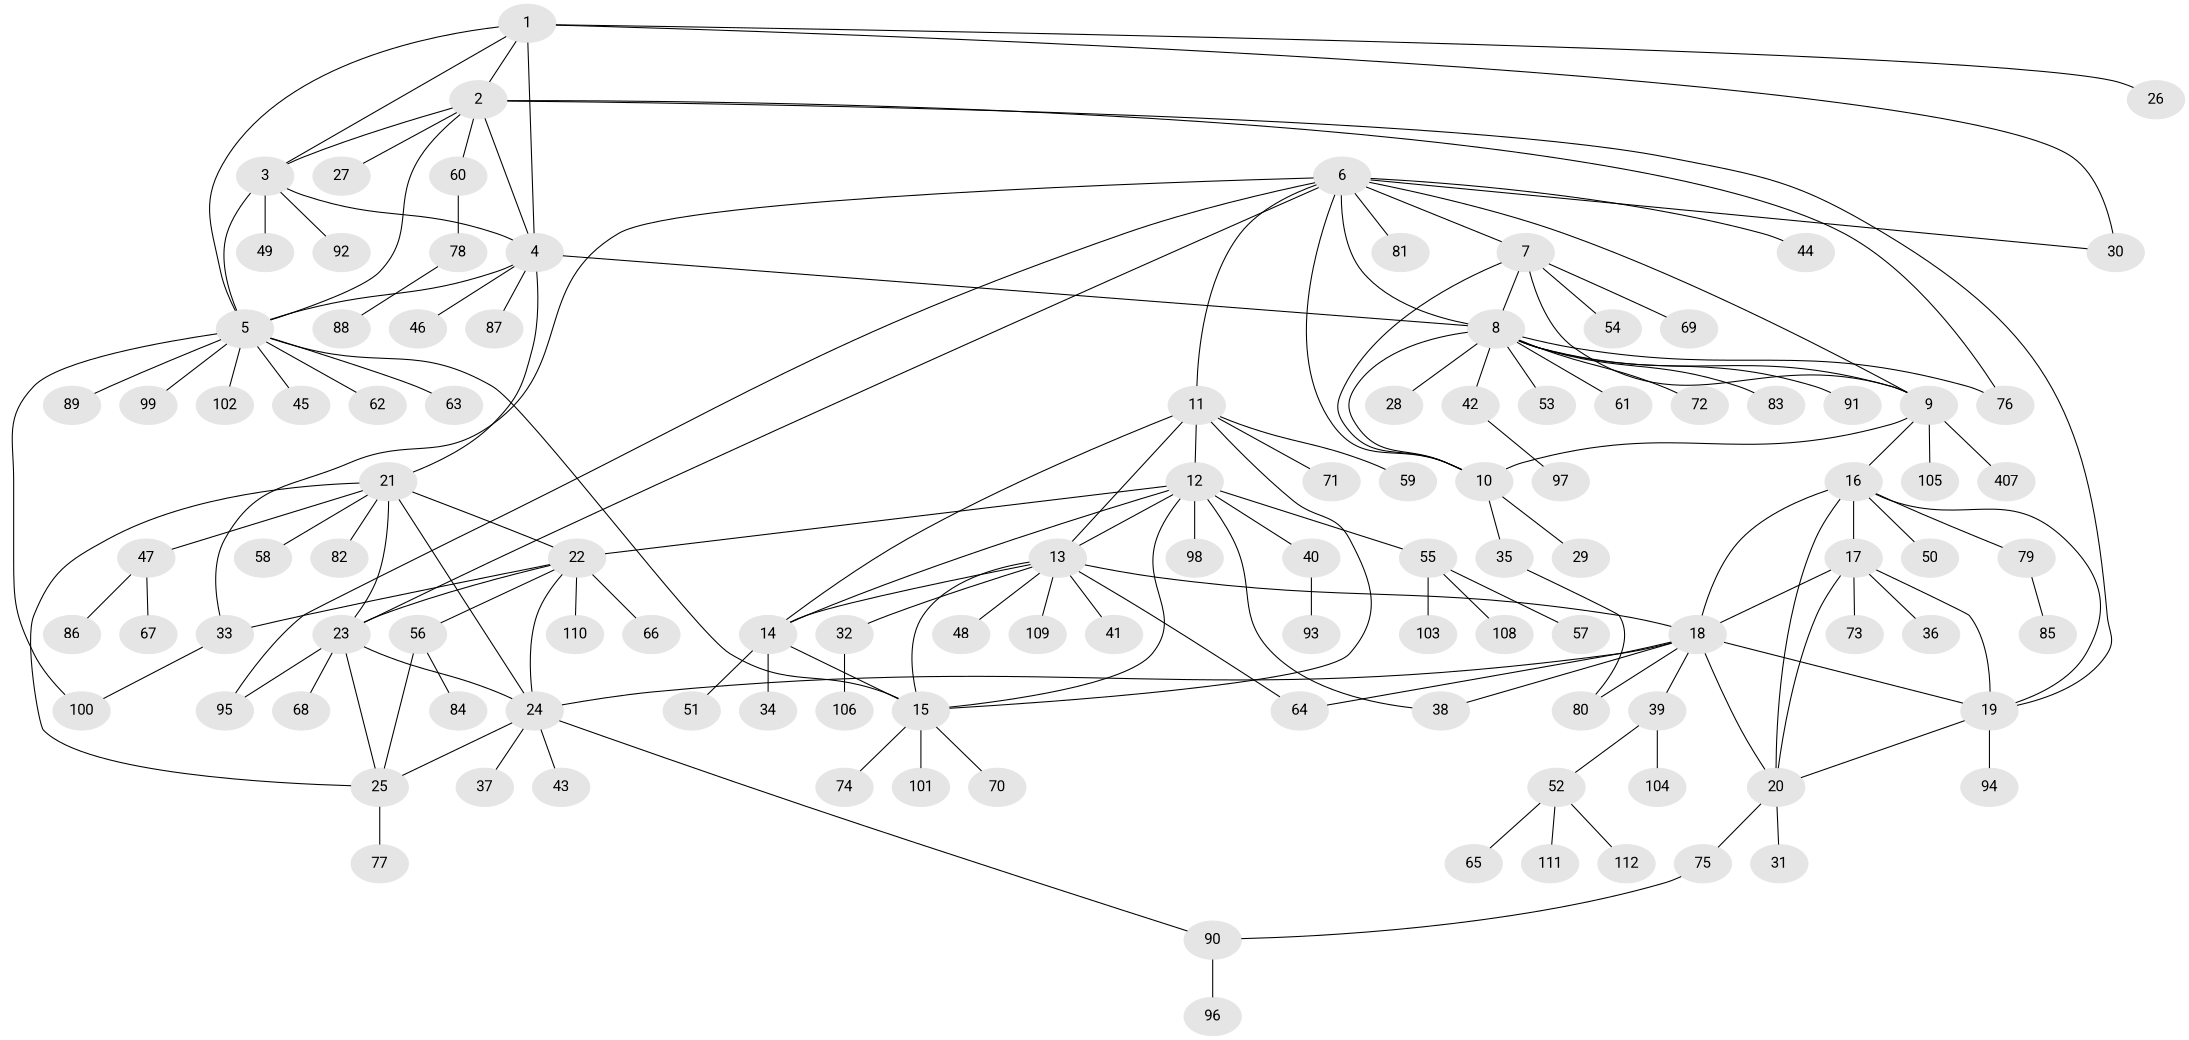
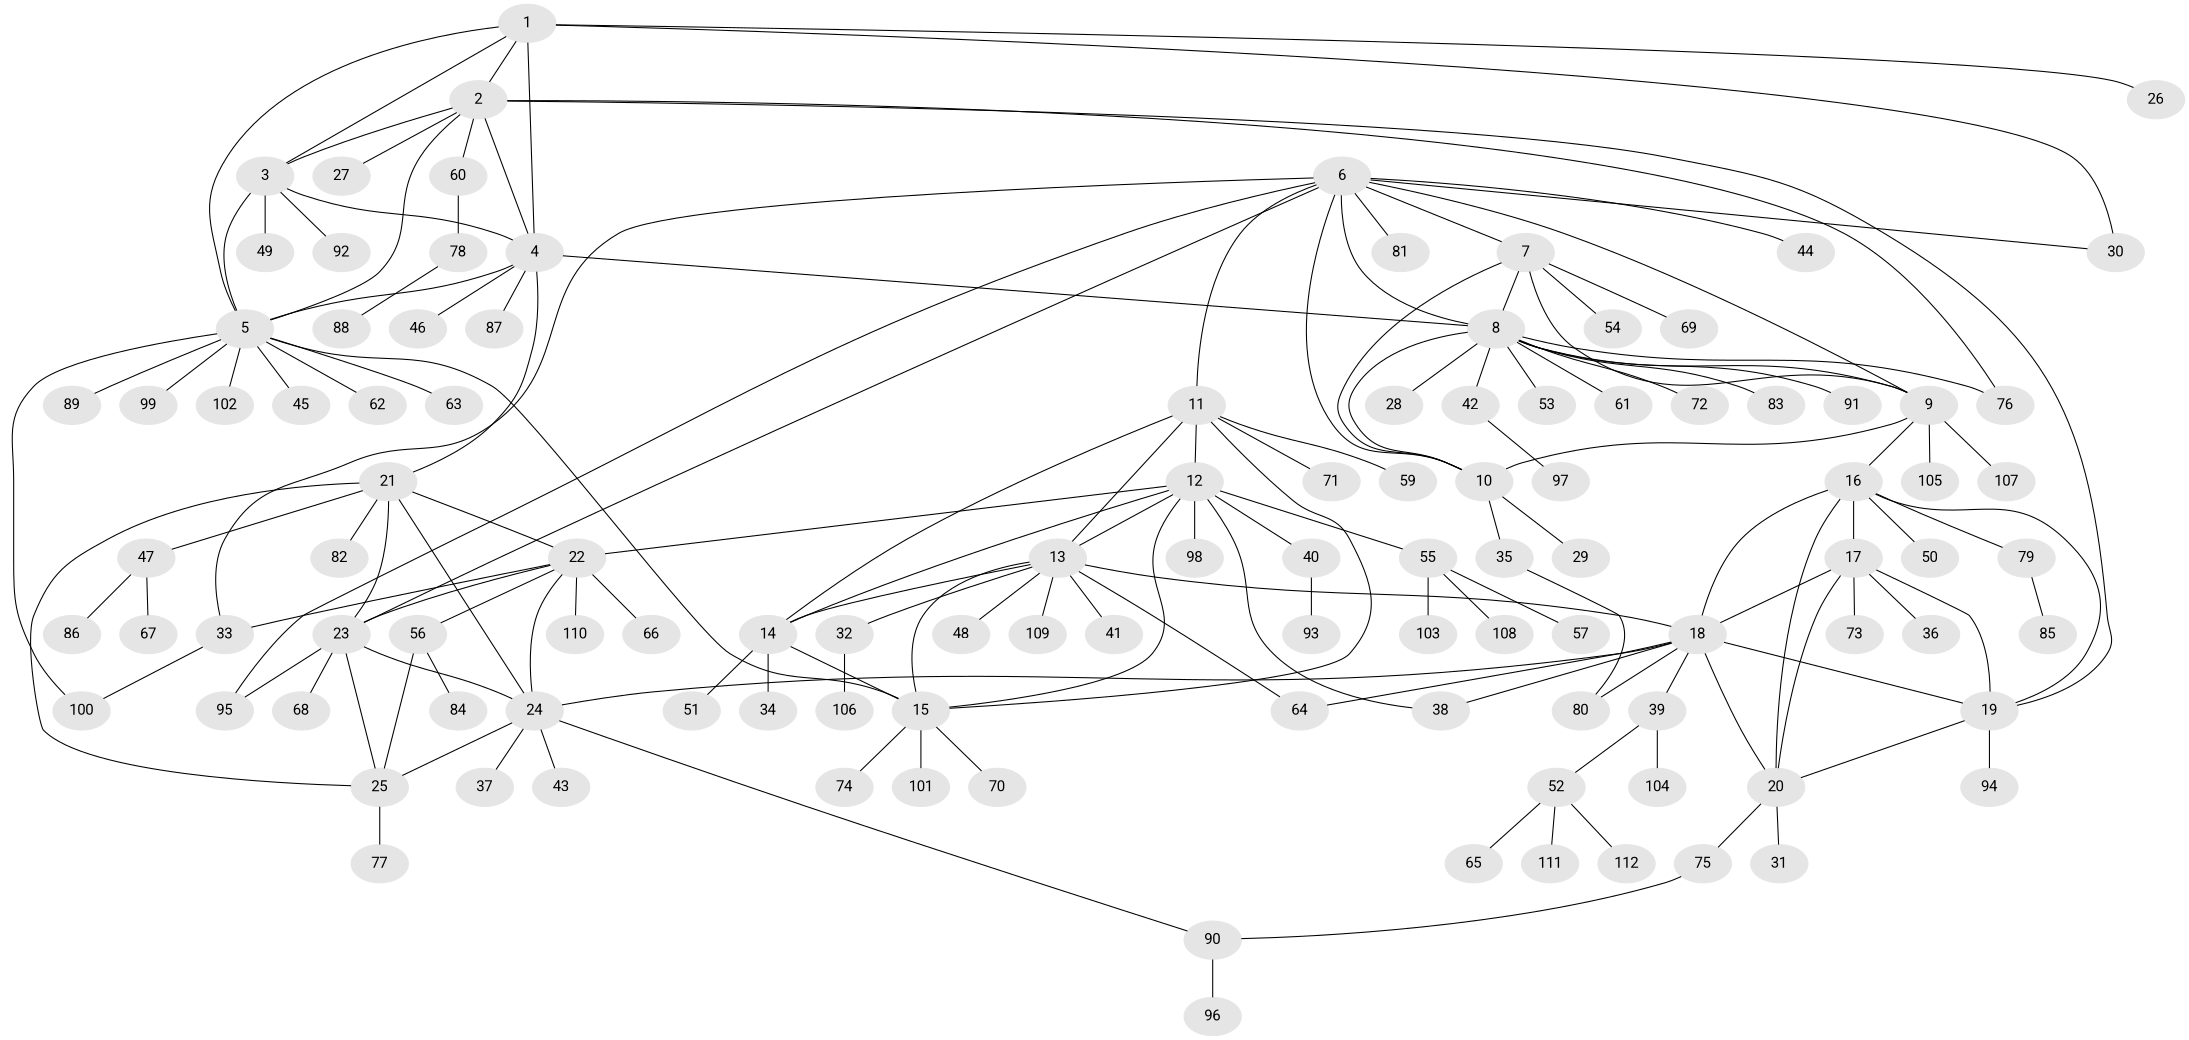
node "407": label "407" -> "107"
node "58": removed
